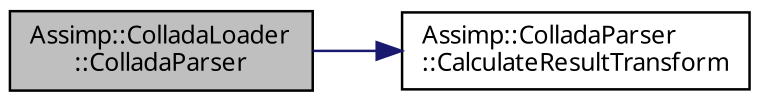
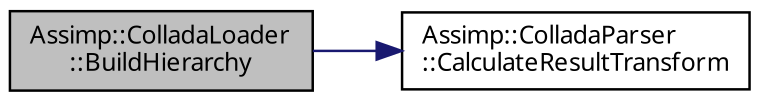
node "Assimp::ColladaLoader ::ColladaParser": label "Assimp::ColladaLoader ::ColladaParser" -> "Assimp::ColladaLoader ::BuildHierarchy"
